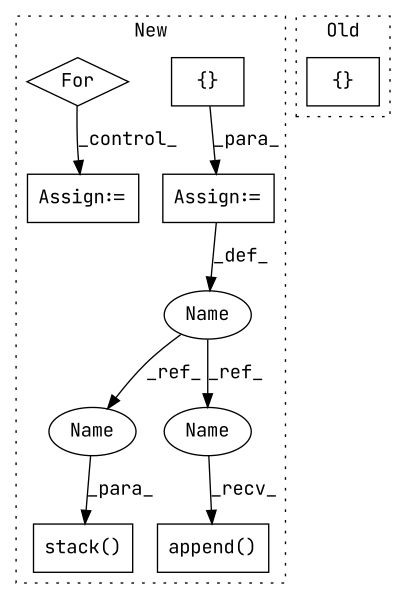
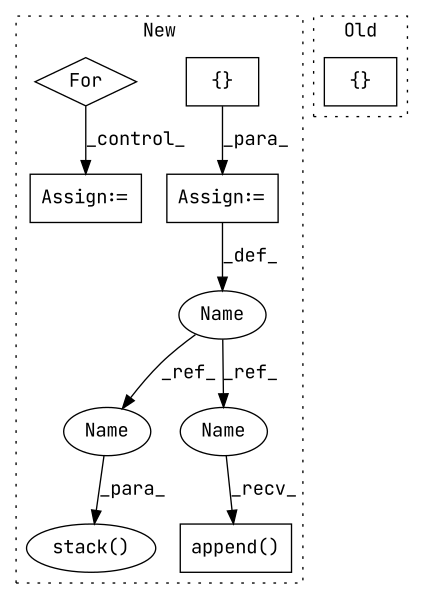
node "stack()": shape box -> ellipse
